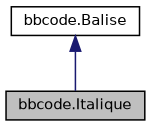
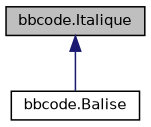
edge "bbcode.Italique" -> "bbcode.Balise": reversed
